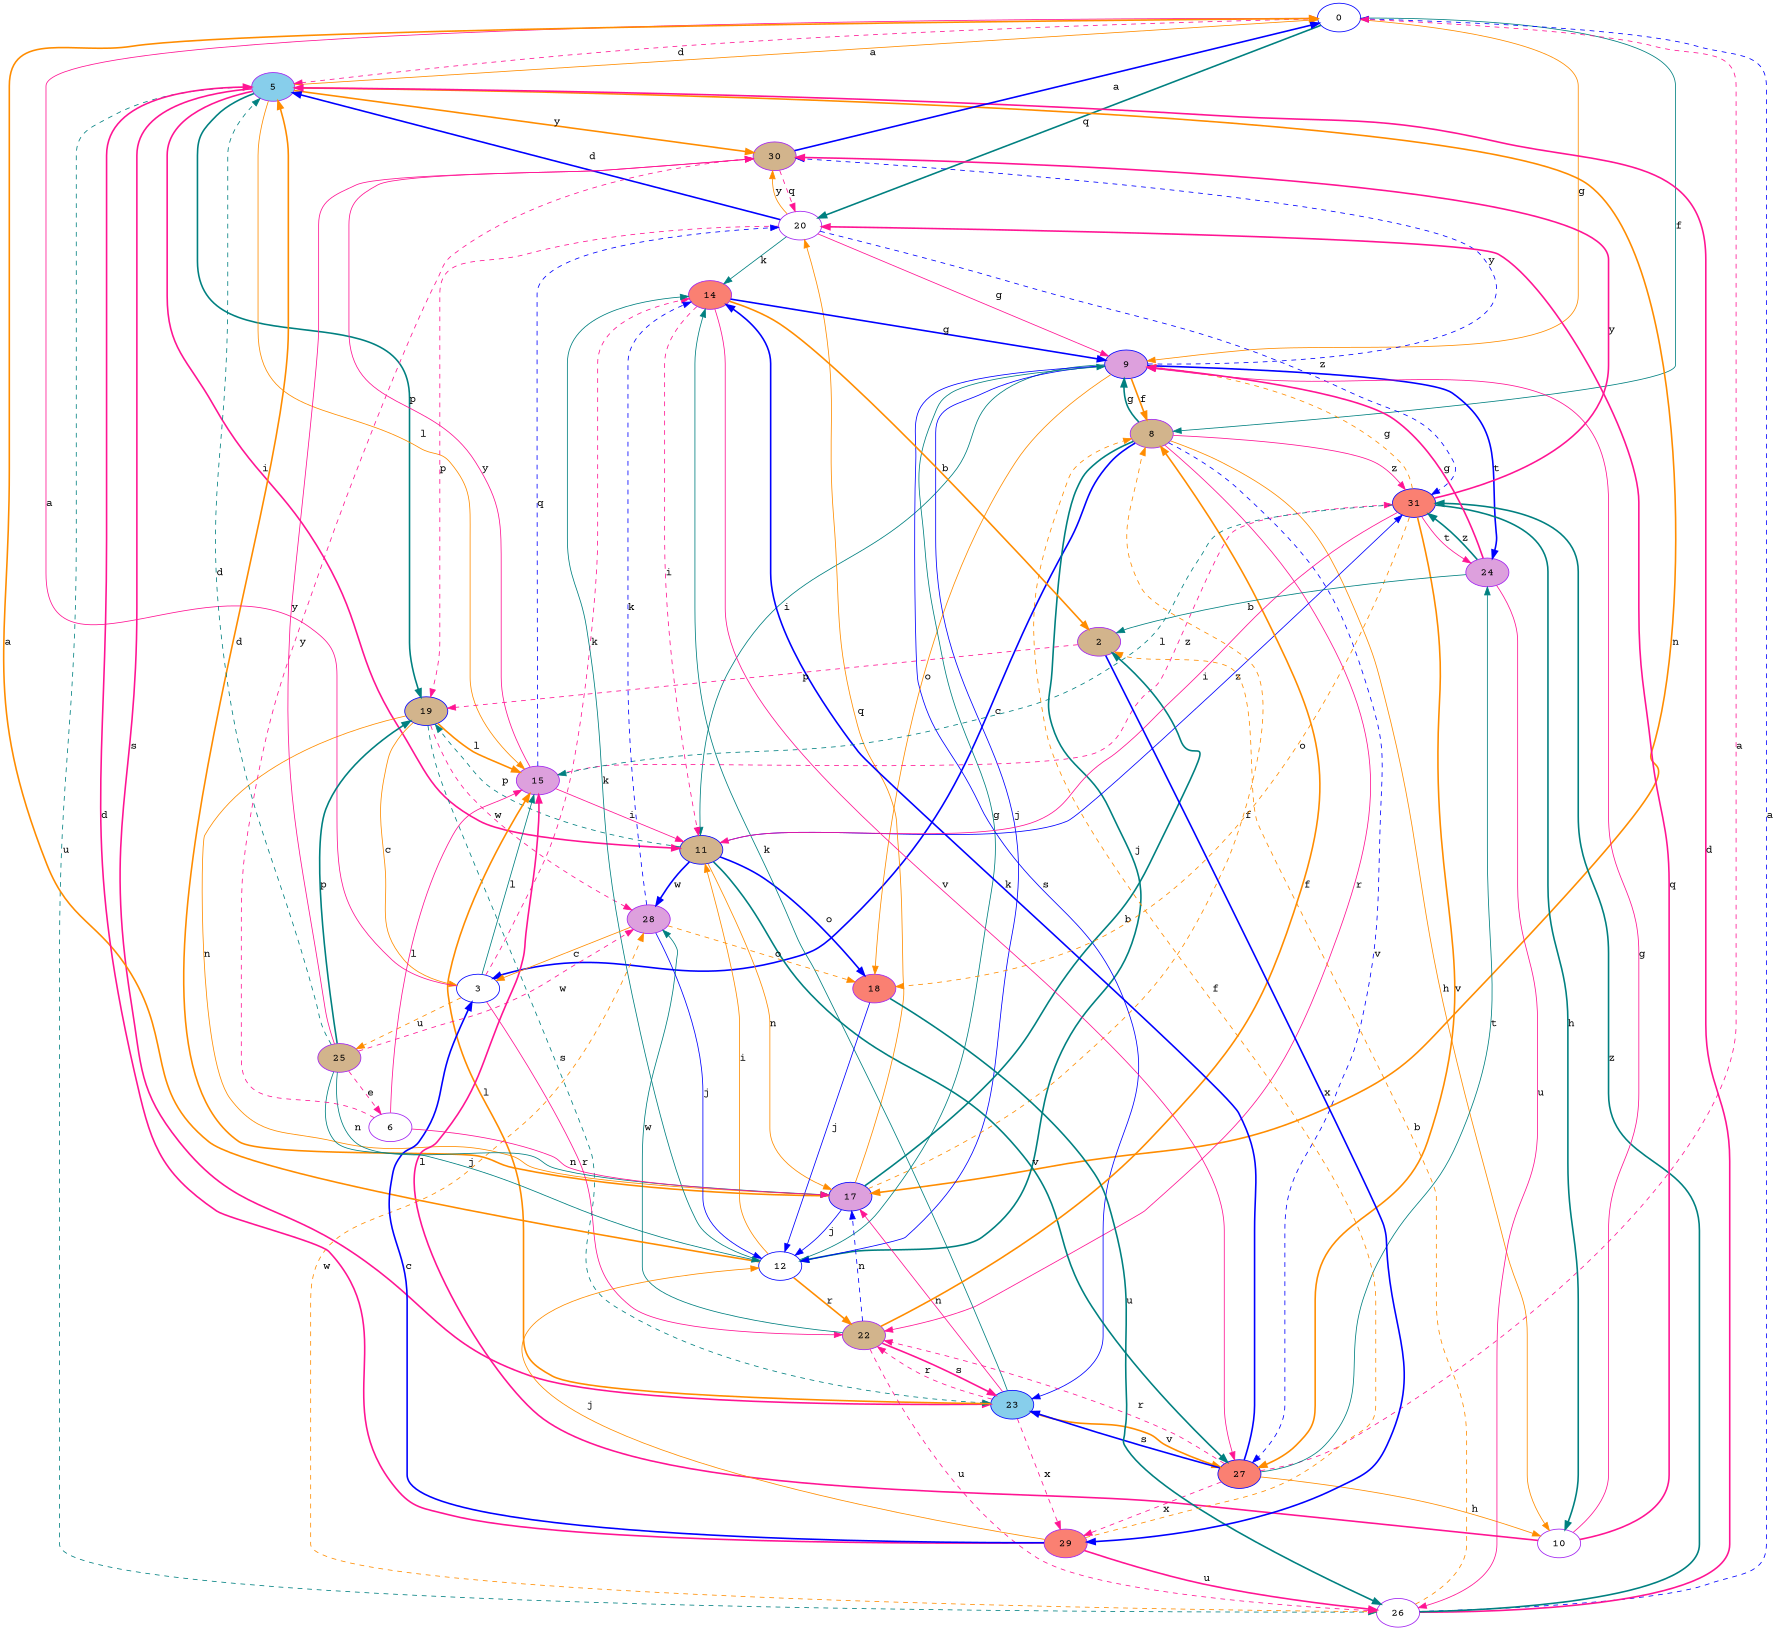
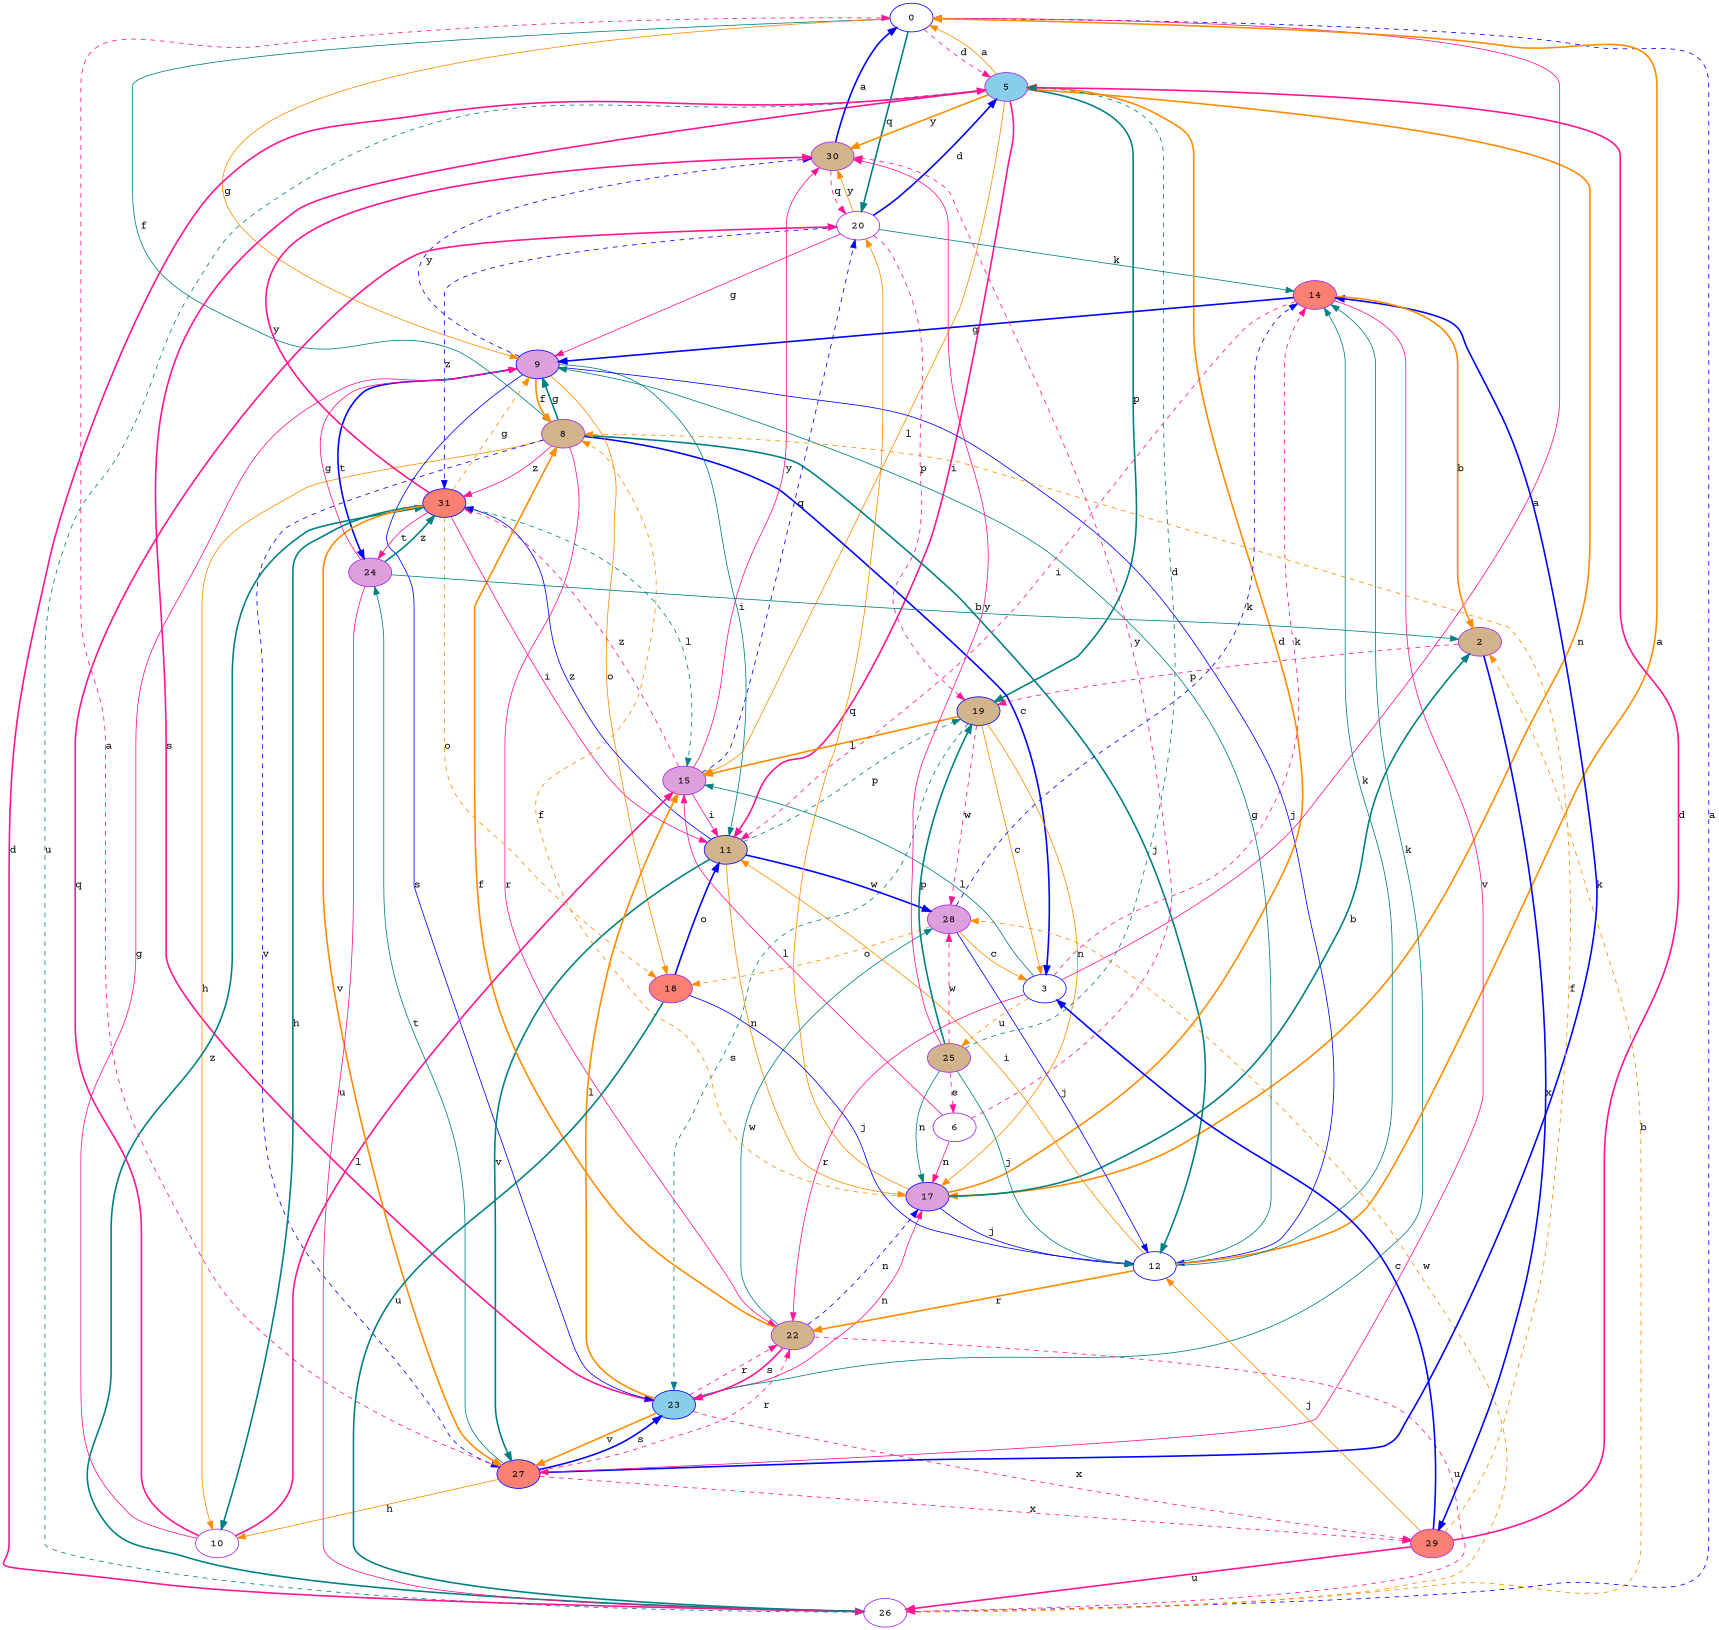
edge "24" -> "9": style bold -> solid
edge "11" -> "18": reversed
